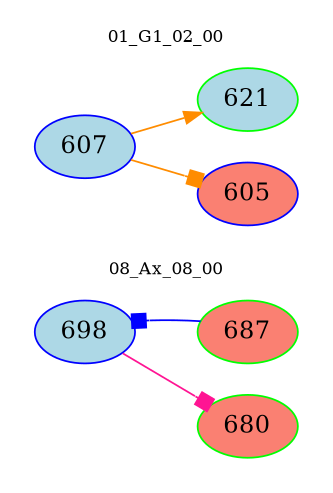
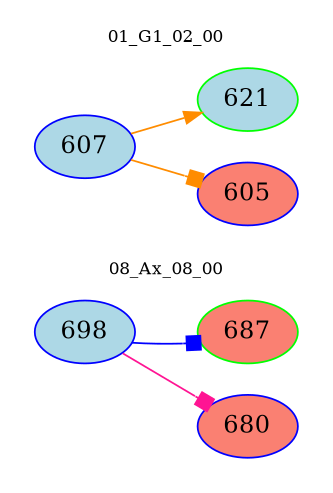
edge "687" -> "698": reversed
node "680": color green -> blue
